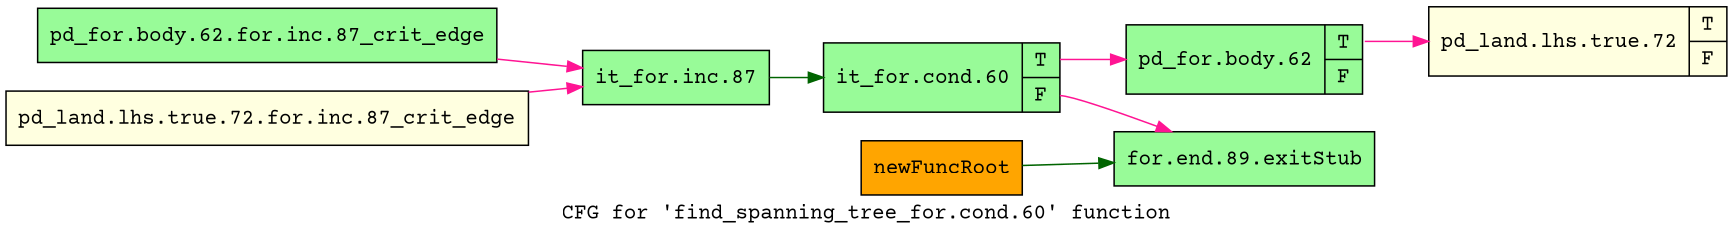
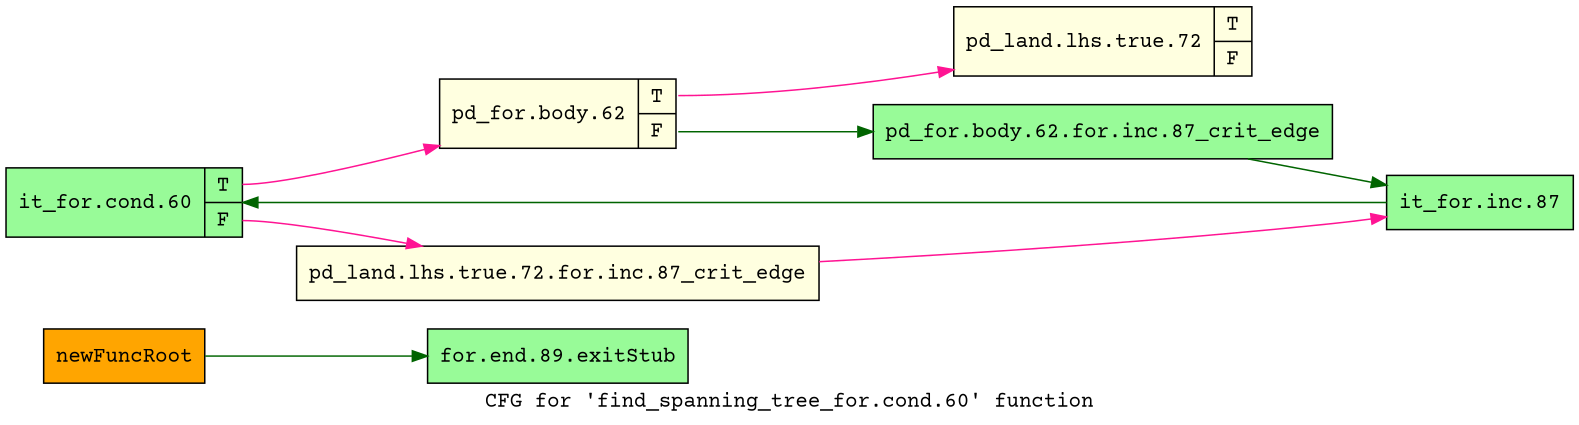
node "pd_for.body.62": fillcolor palegreen -> lightyellow
edge "pd_for.body.62.for.inc.87_crit_edge" -> "it_for.inc.87": color deeppink -> darkgreen
edge "it_for.cond.60" -> "for.end.89.exitStub": now "it_for.cond.60" -> "pd_land.lhs.true.72.for.inc.87_crit_edge"
edge "pd_for.body.62" -> "pd_for.body.62.for.inc.87_crit_edge": added
